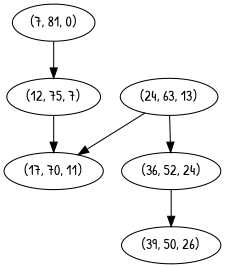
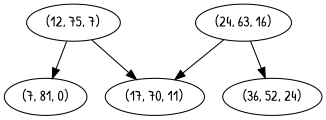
edge "(7, 81, 0)" -> "(12, 75, 7)": reversed
node "(24, 63, 13)": label "(24, 63, 13)" -> "(24, 63, 16)"
node "(39, 50, 26)": removed
